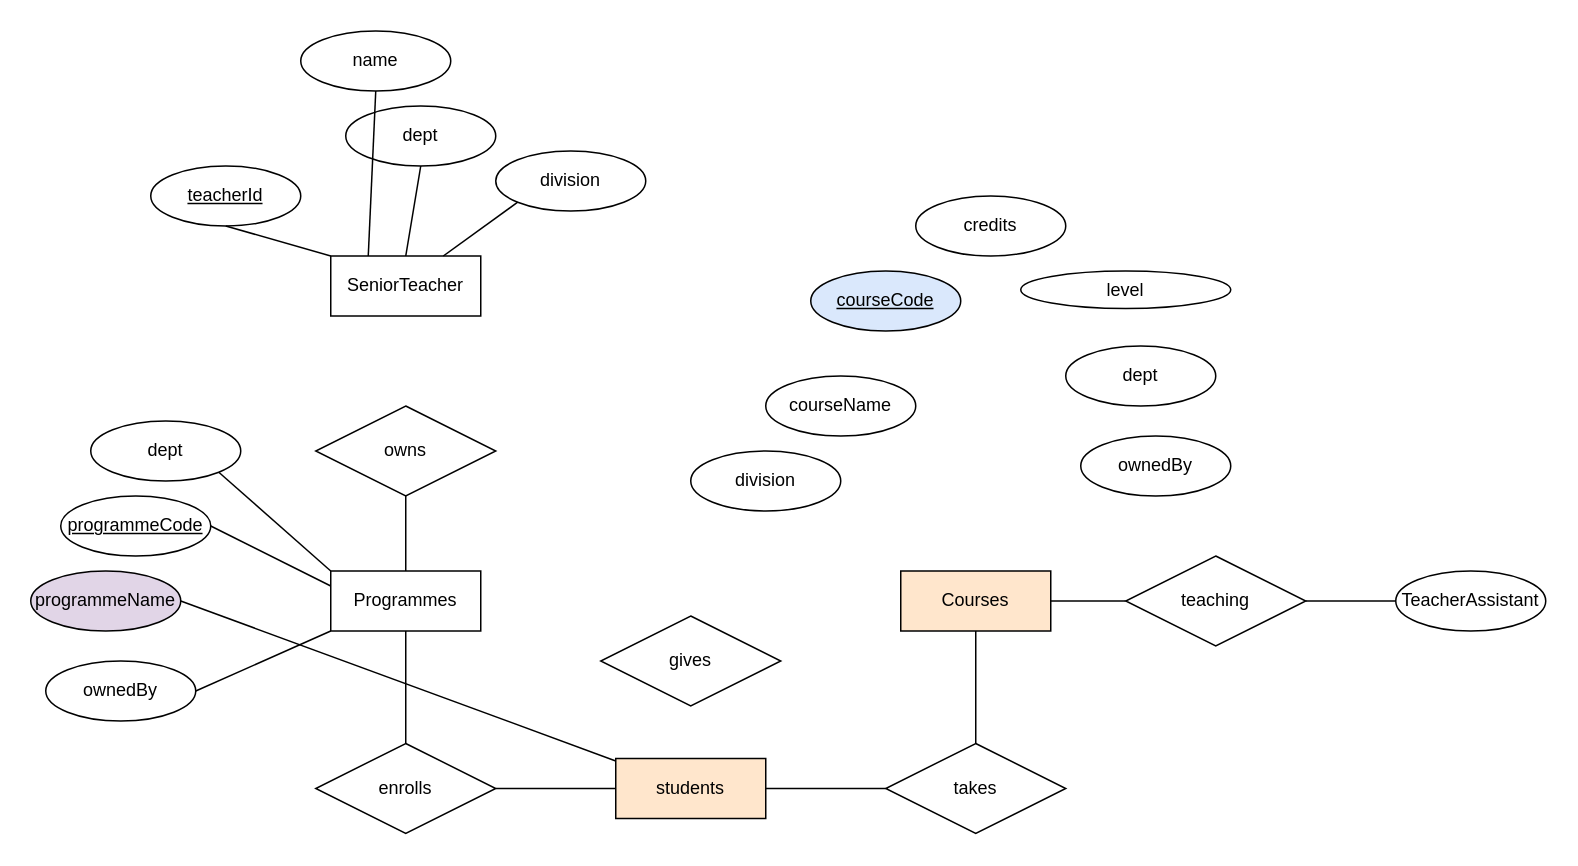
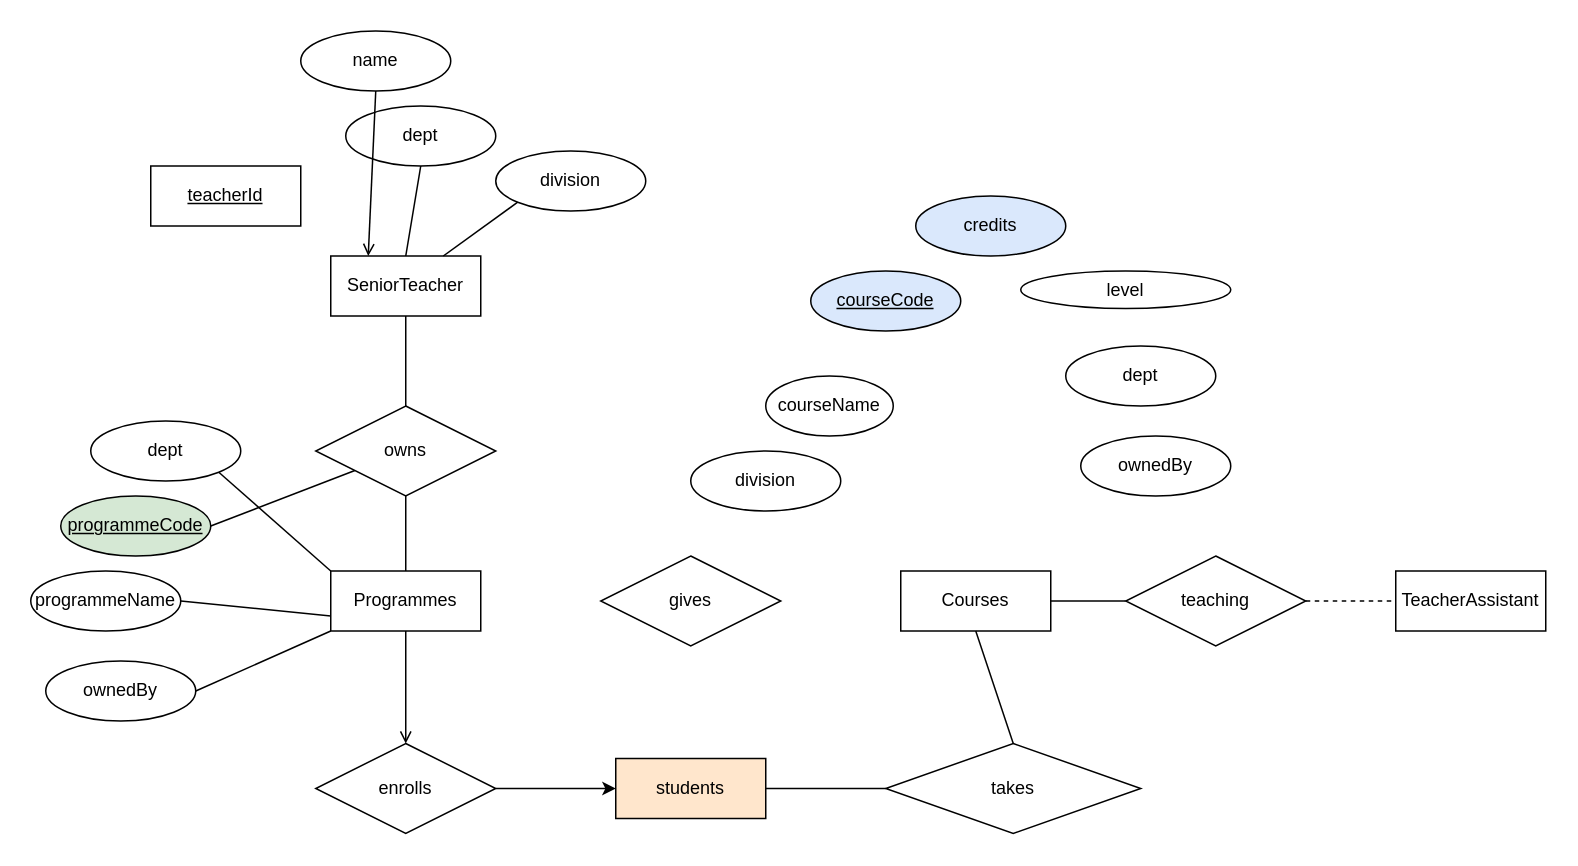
node "teacherId": shape ellipse -> rectangle
node "credits": fillcolor #ffffff -> #dae8fc
edge "teacherId" -- "SeniorTeacher": removed
edge "name" -- "SeniorTeacher": arrowhead none -> open
edge "SeniorTeacher" -- "owns": added
node "courseName": size 150x60 -> 128x60
node "programmeCode": fillcolor #ffffff -> #d5e8d4
edge "programmeCode" -- "Programmes": now "programmeCode" -- "owns"
node "programmeName": fillcolor #e1d5e7 -> #ffffff
node "Courses": fillcolor #ffe6cc -> #ffffff
edge "teaching" -- "TeacherAssistant": style solid -> dashed
node "TeacherAssistant": shape ellipse -> rectangle
node "gives": moved (691, 661) -> (691, 601)
edge "programmeName" -- "students": now "programmeName" -- "Programmes"
edge "Programmes" -- "enrolls": arrowhead none -> open
edge "enrolls" -- "students": arrowhead none -> classic
node "takes": size 180x90 -> 255x90
